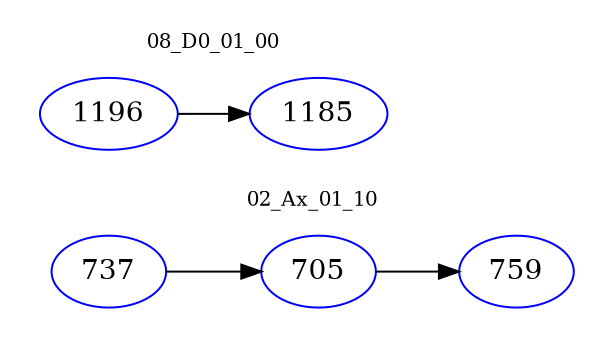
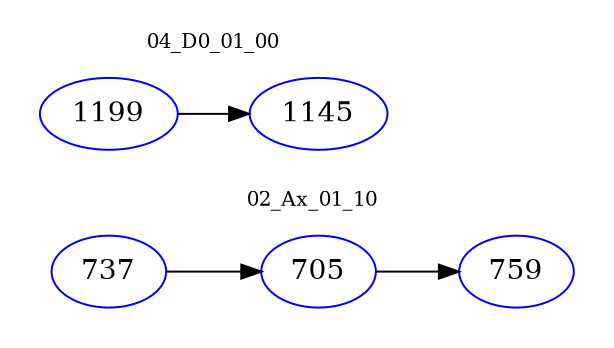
cluster "08_D0_01_00": label "08_D0_01_00" -> "04_D0_01_00"
node "1196": label "1196" -> "1199"
node "1185": label "1185" -> "1145"
